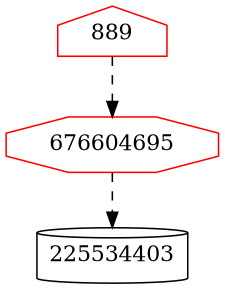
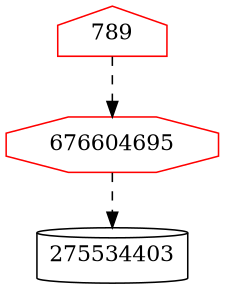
node "889": label "889" -> "789"
node "225534403": label "225534403" -> "275534403"
